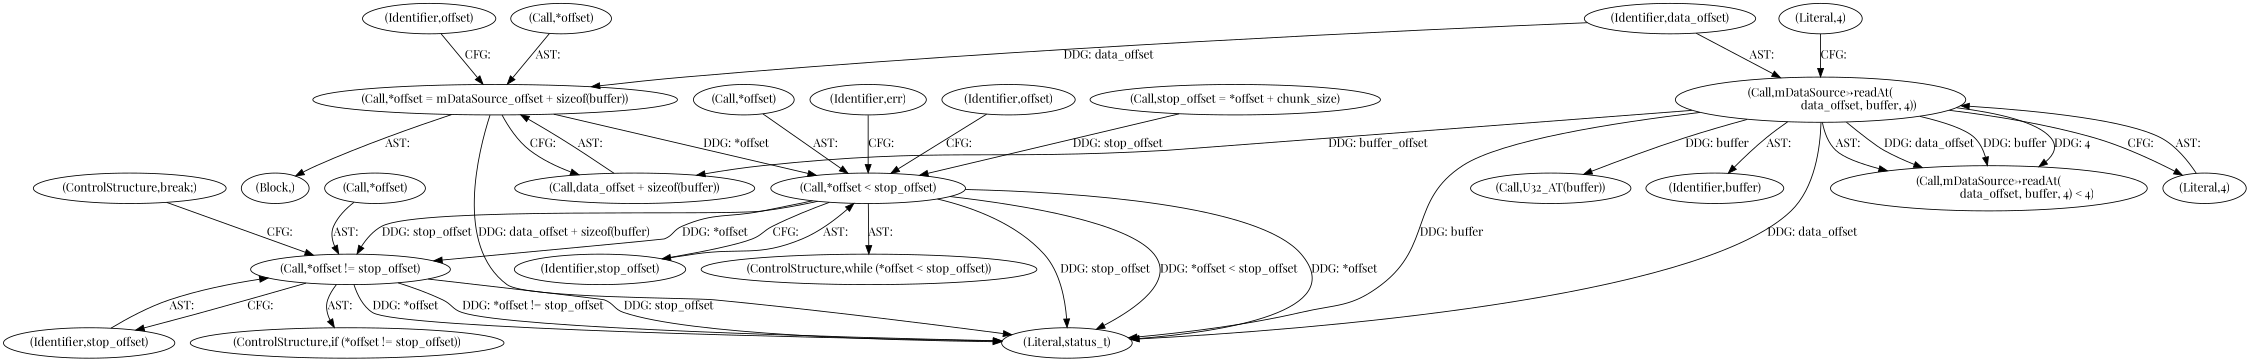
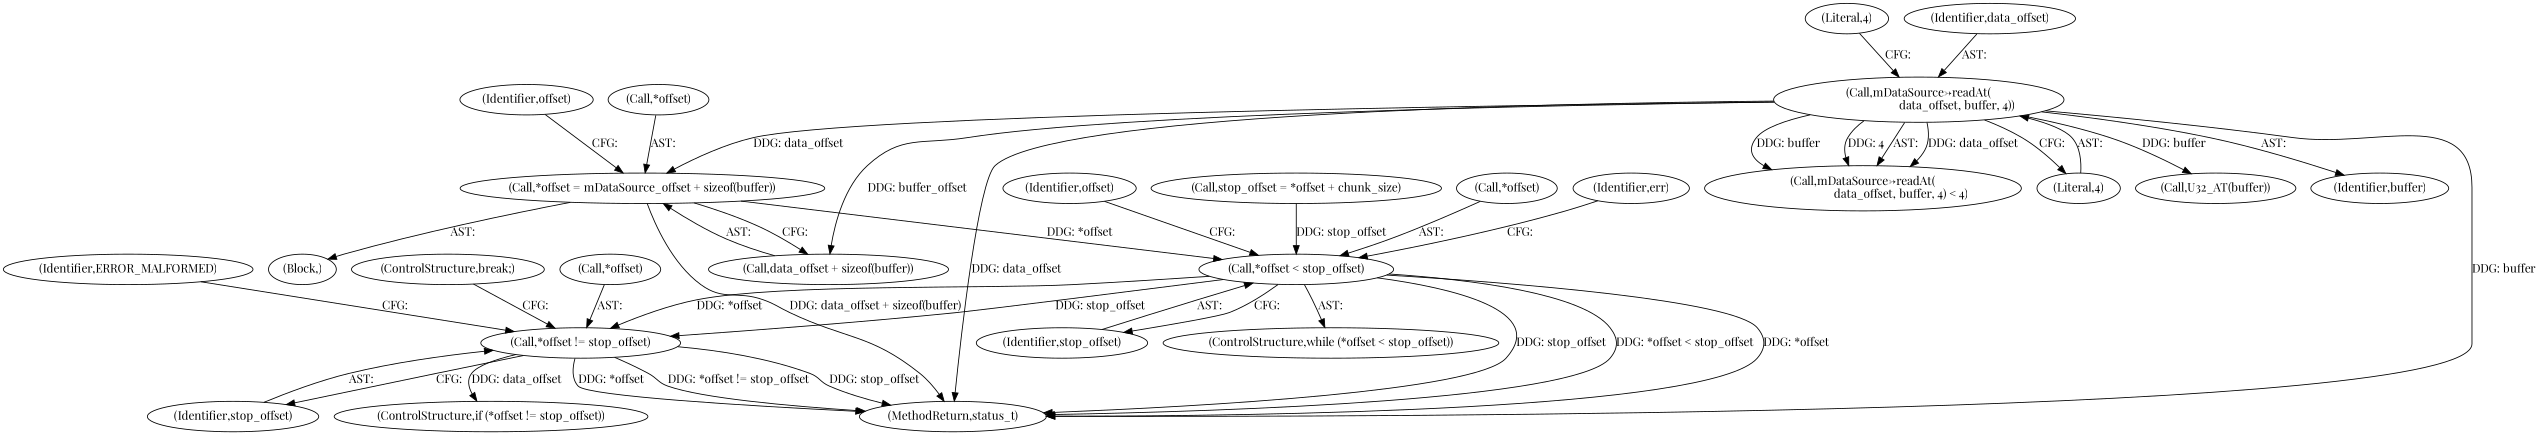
edge "(Identifier,data_offset)" -> "(Call,*offset = mDataSource_offset + sizeof(buffer))": now "(Call,mDataSource->readAt( data_offset, buffer, 4))" -> "(Call,*offset = mDataSource_offset + sizeof(buffer))"
node "(Identifier,ERROR_MALFORMED)": added
edge "(Call,*offset != stop_offset)" -> "(ControlStructure,if (*offset != stop_offset))": label "AST: " -> "DDG: data_offset"
node "(Literal,status_t)": label "(Literal,status_t)" -> "(MethodReturn,status_t)"
